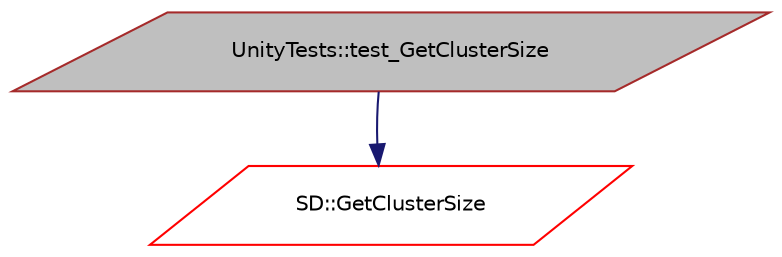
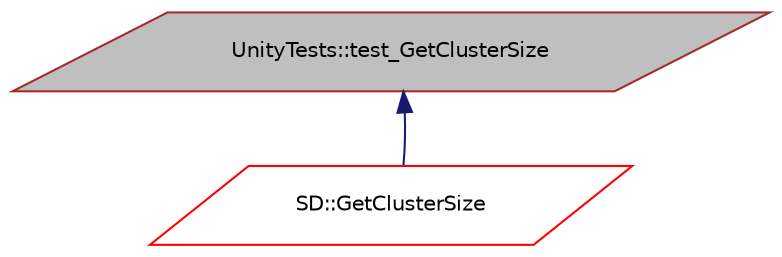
edge "UnityTests::test_GetClusterSize" -> "SD::GetClusterSize": reversed
